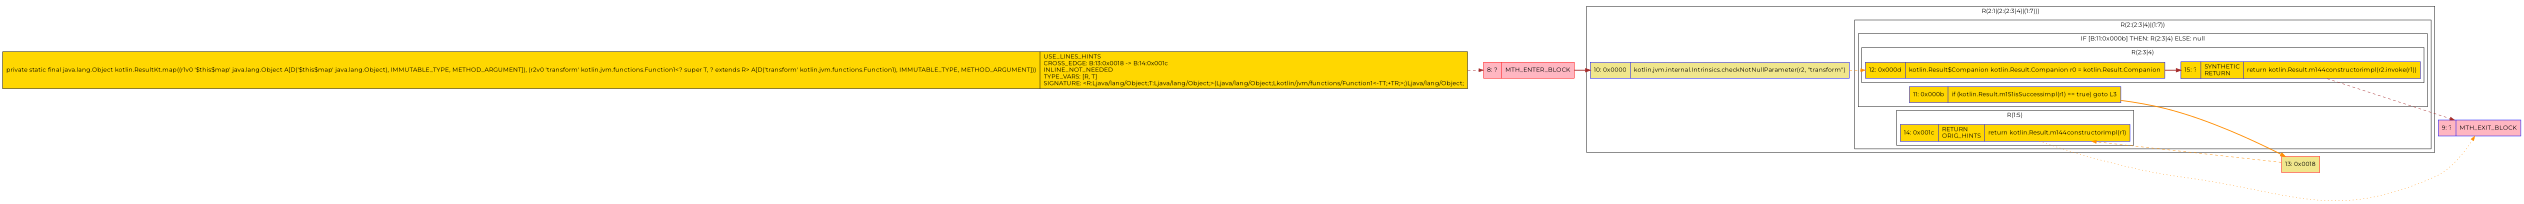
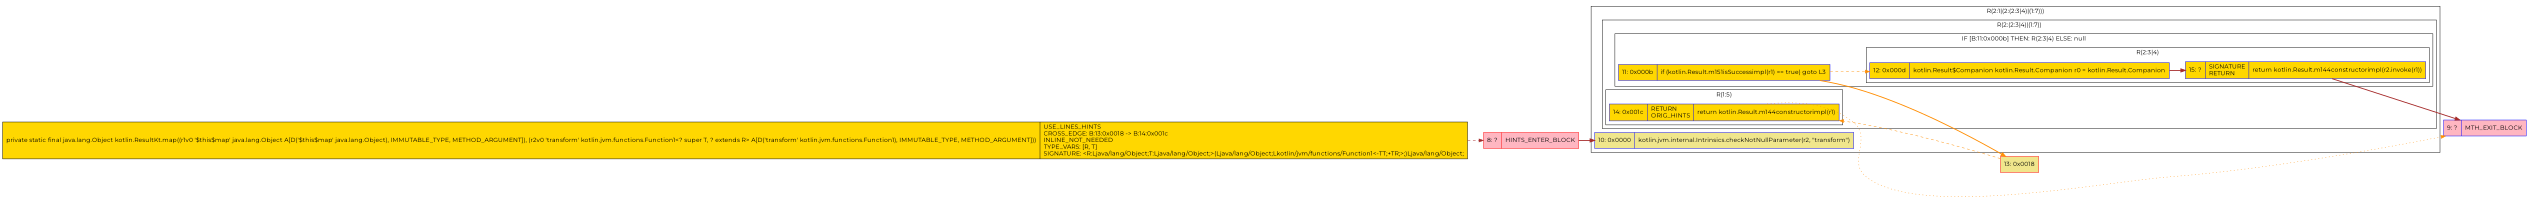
node "15: ?": text "SYNTHETIC" -> "SIGNATURE"
node "8: ?": text "MTH_ENTER_BLOCK" -> "HINTS_ENTER_BLOCK"
edge "10: 0x0000" -> "12: 0x000d": now "11: 0x000b" -> "12: 0x000d"
edge "15: ?" -> "9: ?": style dashed -> bold
